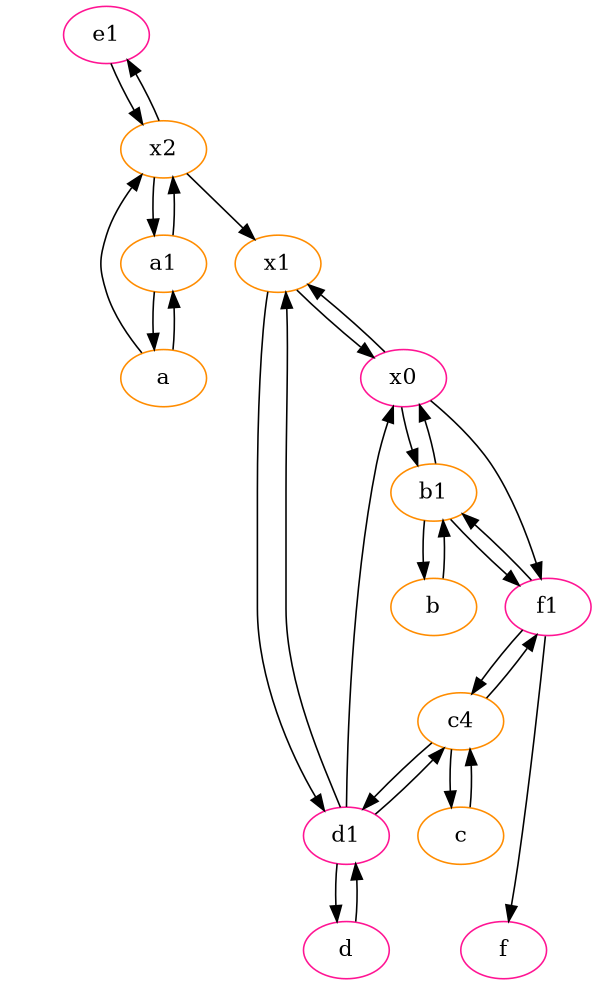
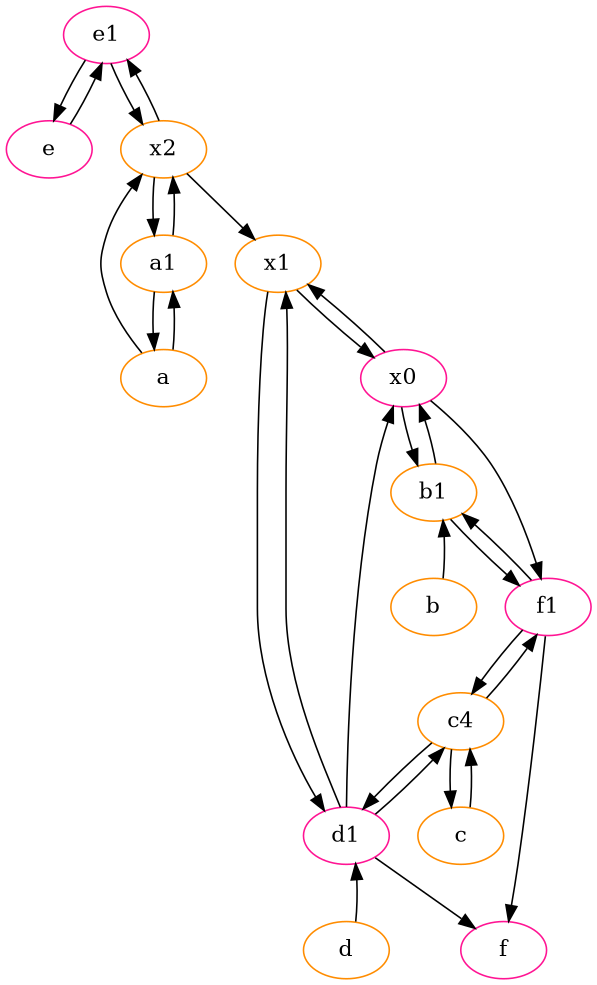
node "e": added
edge "b1" -> "b": removed
edge "d1" -> "d": now "d1" -> "f"
node "d": color deeppink -> darkorange
